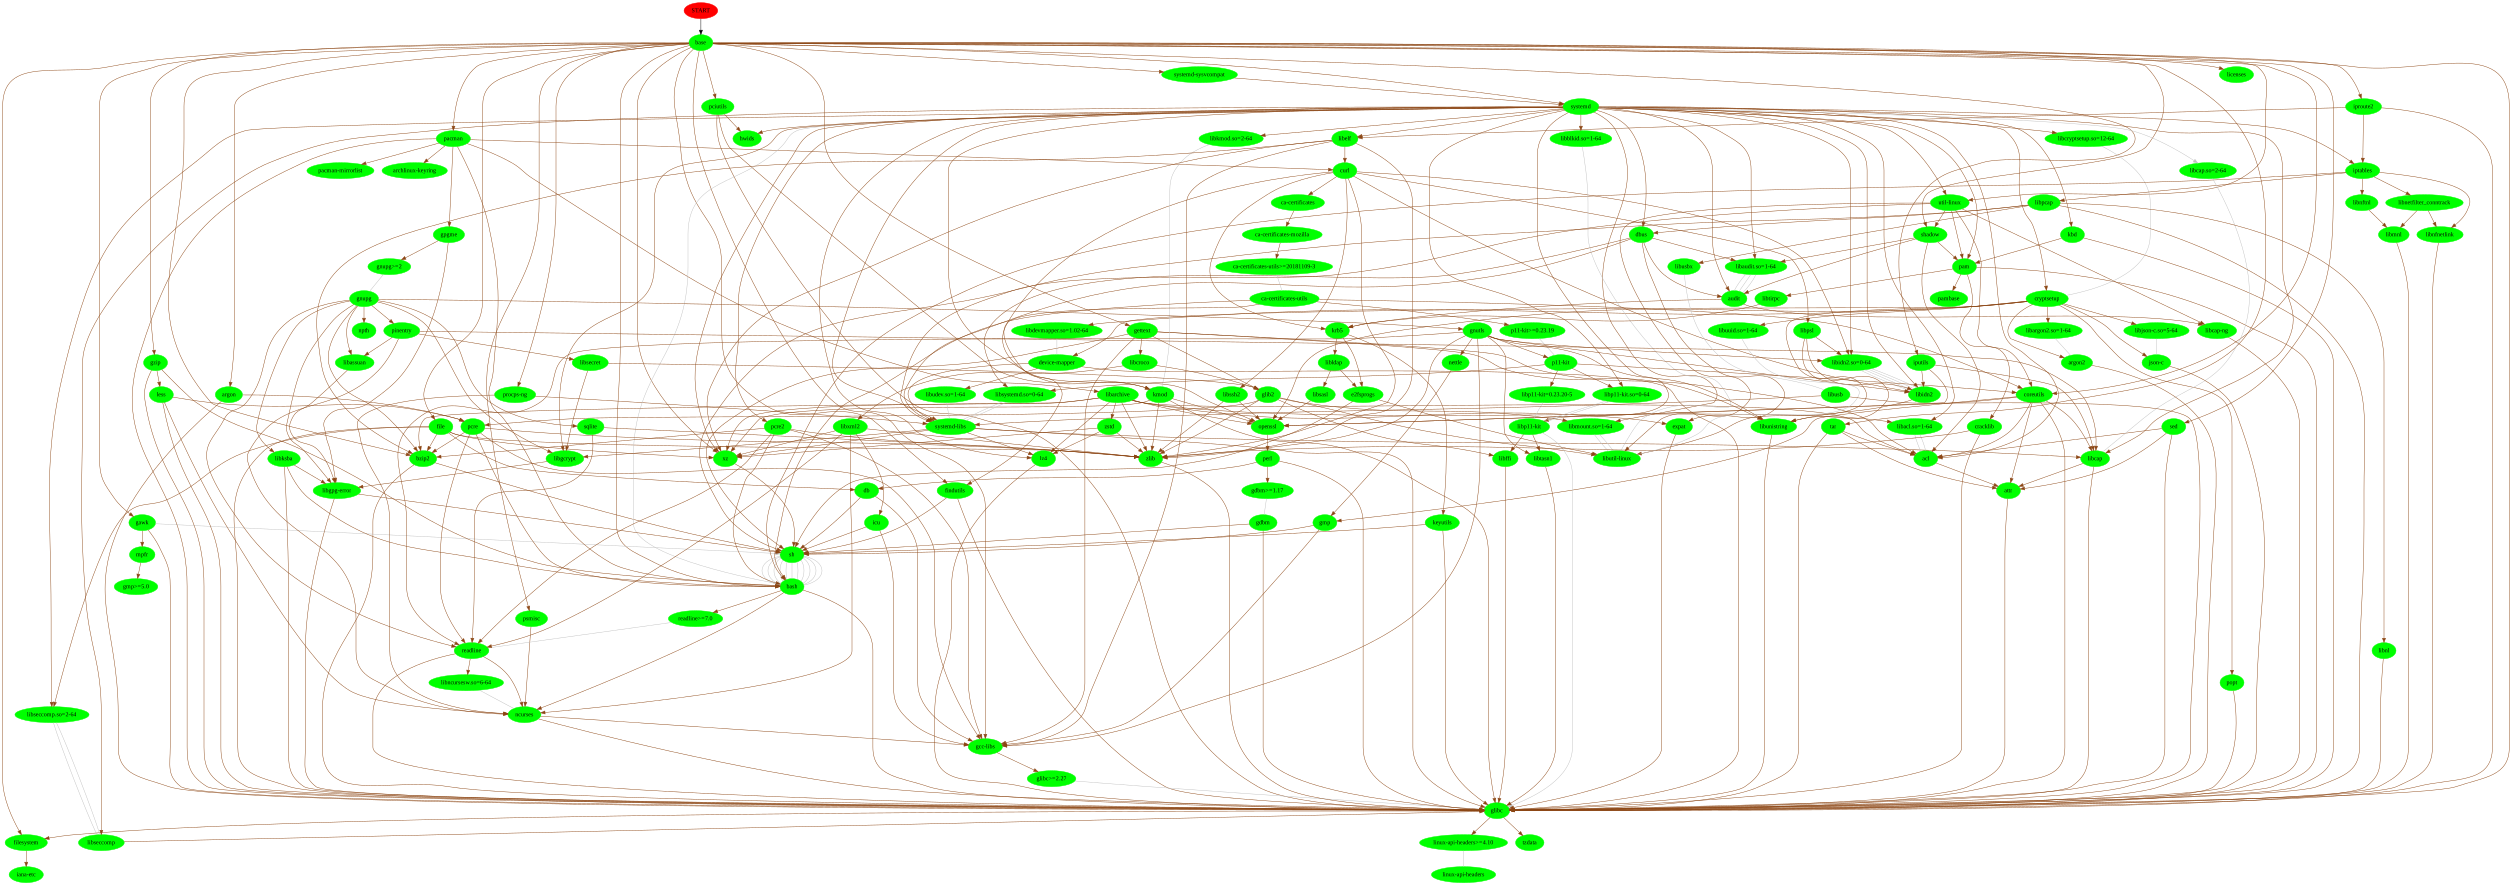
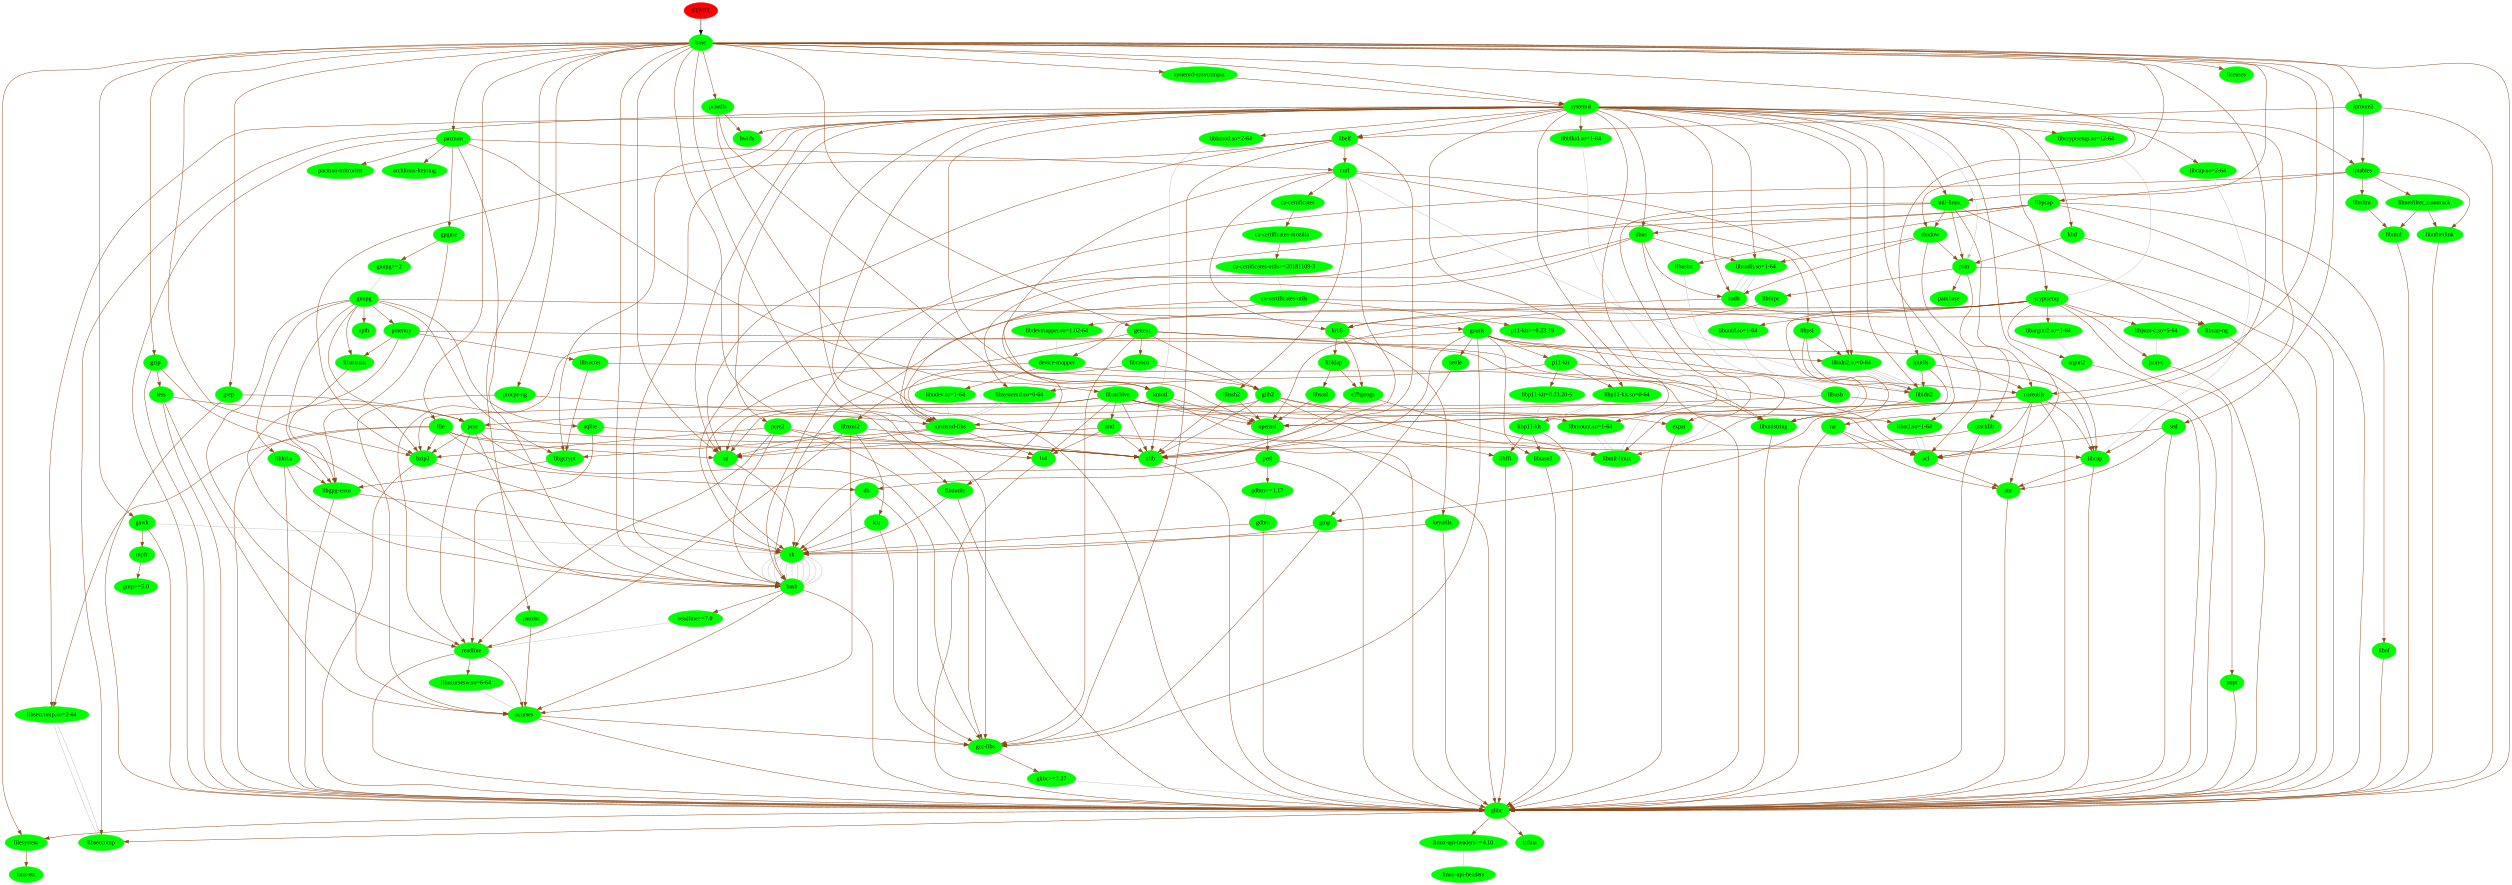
edge "systemd" -> "libcap.so=2-64": color grey -> chocolate4
edge "systemd" -> "pam": color chocolate4 -> grey
edge "systemd" -> "bash": color grey -> chocolate4
edge "curl" -> "libidn2": color chocolate4 -> grey
node "argon": label "argon" -> "grep"
edge "libp11-kit" -> "glibc": color grey -> chocolate4
edge "libseccomp" -> "glibc": reversed
